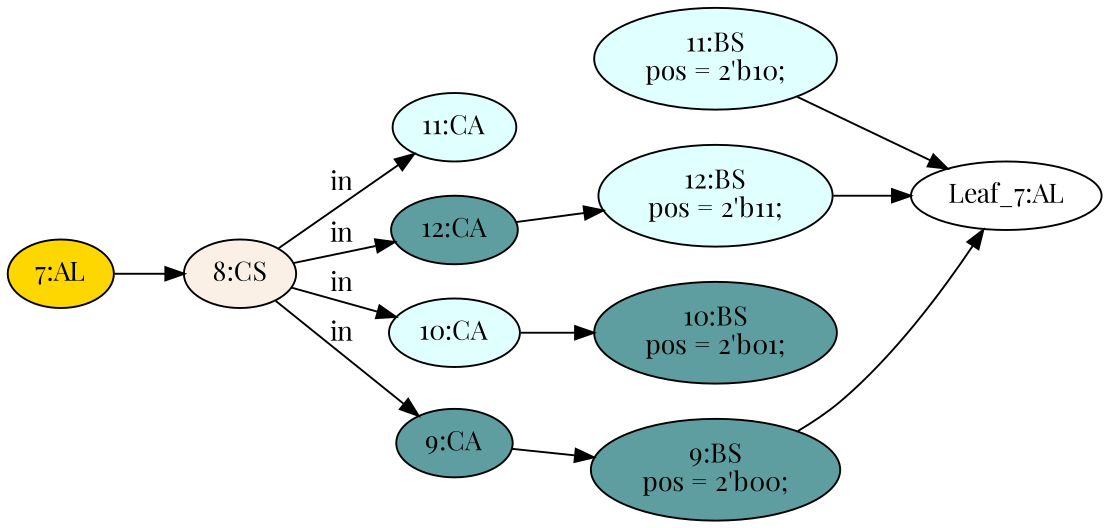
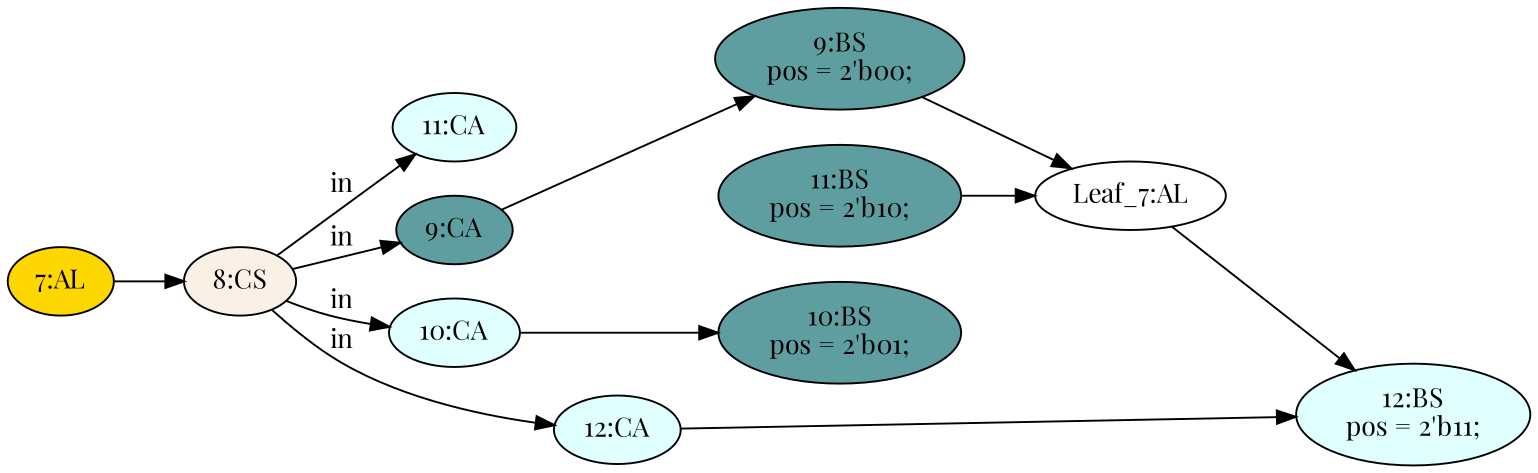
node "11:BS pos = 2'b10;": fillcolor lightcyan -> cadetblue
edge "12:BS pos = 2'b11;" -> "Leaf_7:AL": reversed
node "12:CA": fillcolor cadetblue -> lightcyan
